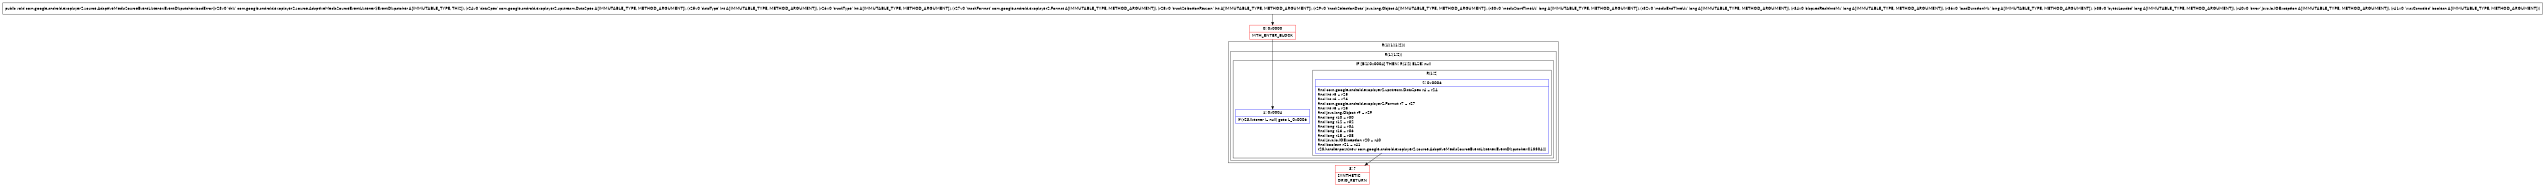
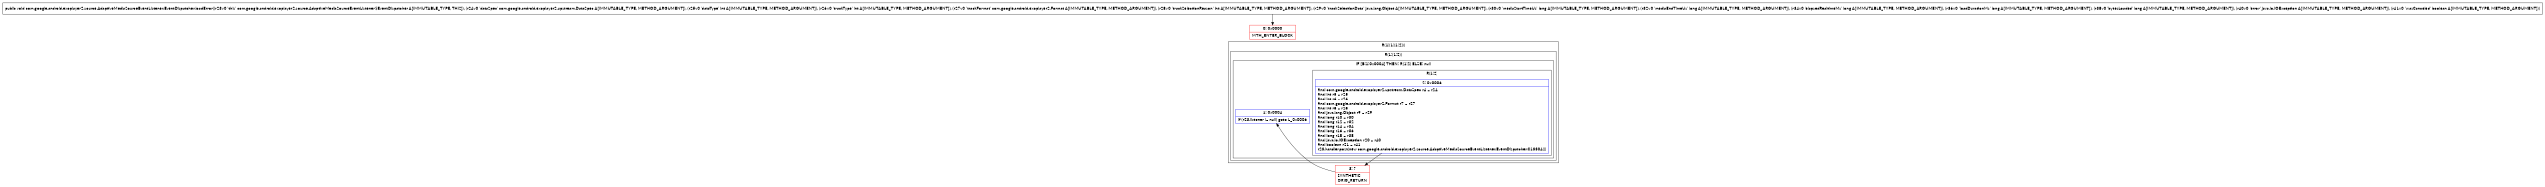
edge "0: 0x0000" -> "1: 0x0004": now "3: ?" -> "1: 0x0004"
